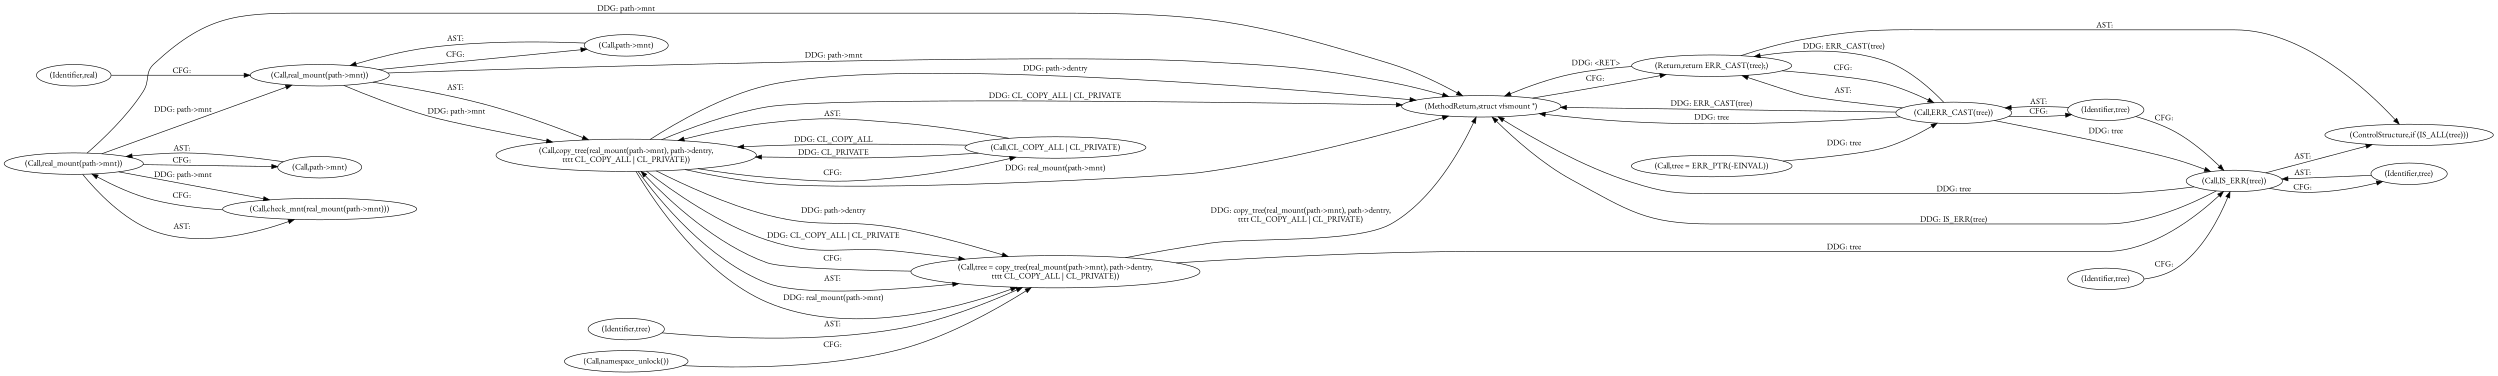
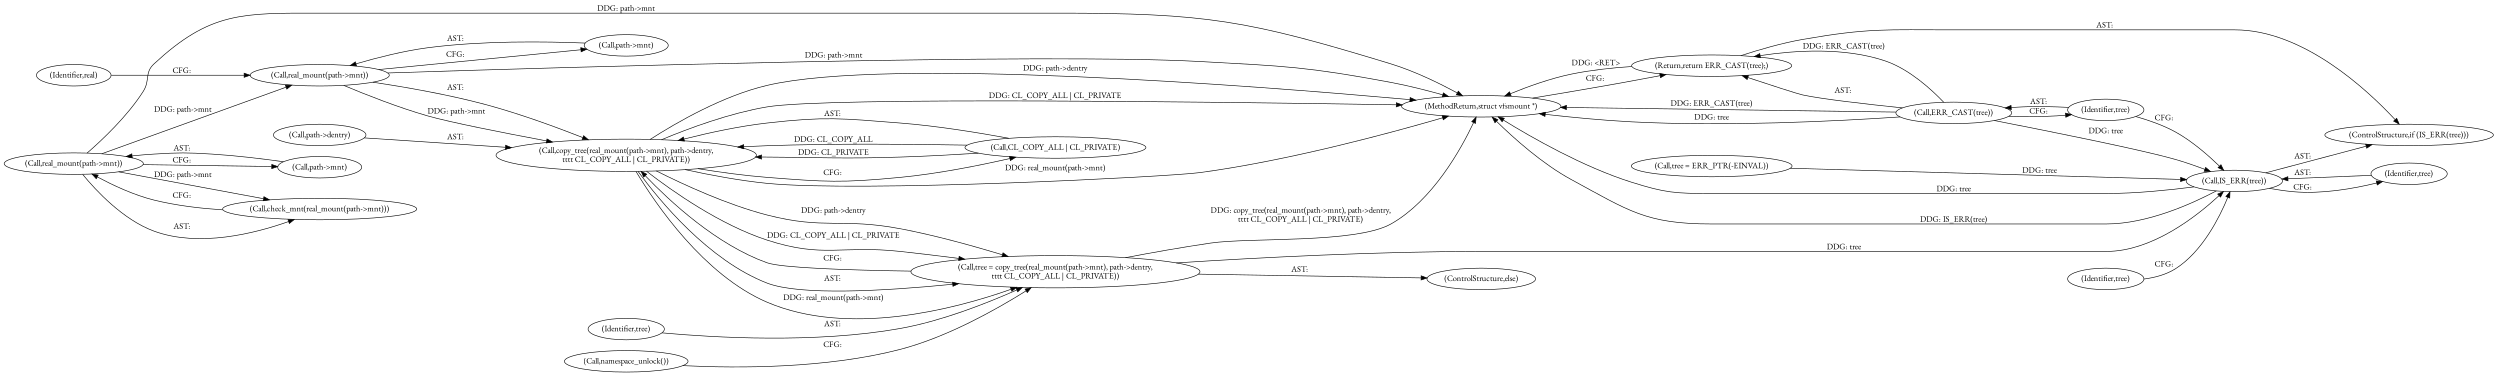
edge "(Return,return ERR_CAST(tree);)" -> "(Call,ERR_CAST(tree))": removed, label "CFG:"
node "(Call,path->dentry)": added
node "(ControlStructure,if (IS_ALL(tree)))": label "(ControlStructure,if (IS_ALL(tree)))" -> "(ControlStructure,if (IS_ERR(tree)))"
edge "(Call,tree = ERR_PTR(-EINVAL))" -> "(Call,ERR_CAST(tree))": now "(Call,tree = ERR_PTR(-EINVAL))" -> "(Call,IS_ERR(tree))"
node "(ControlStructure,else)": added
